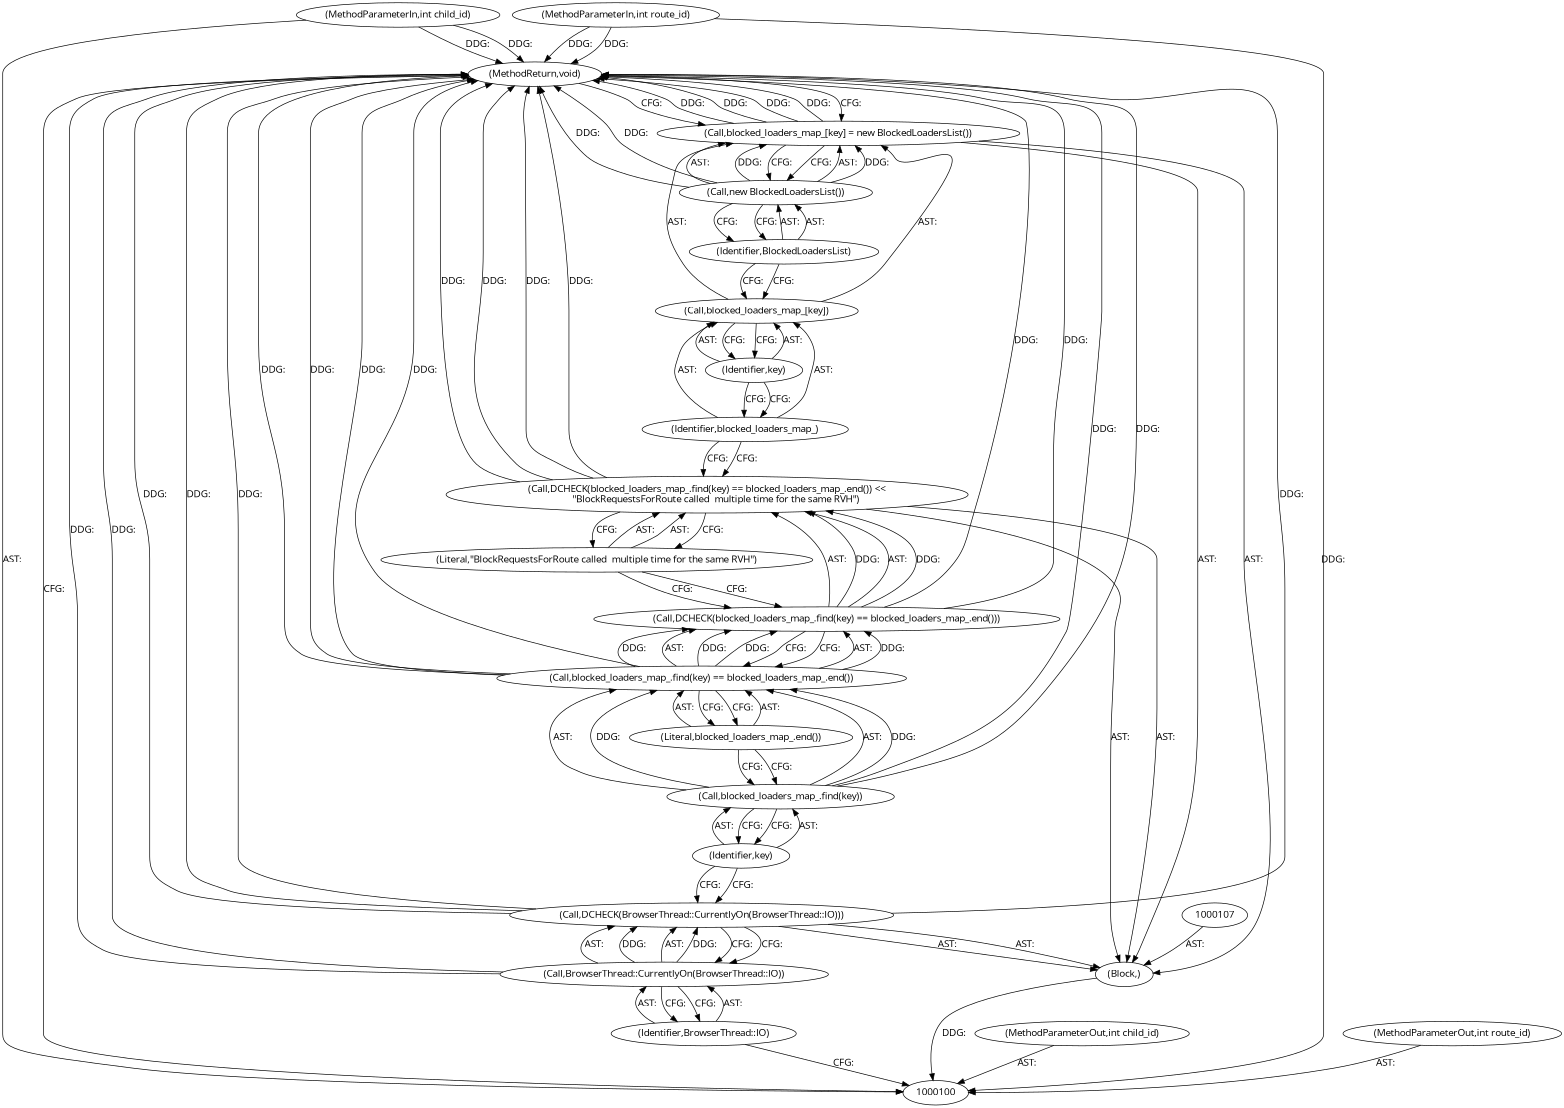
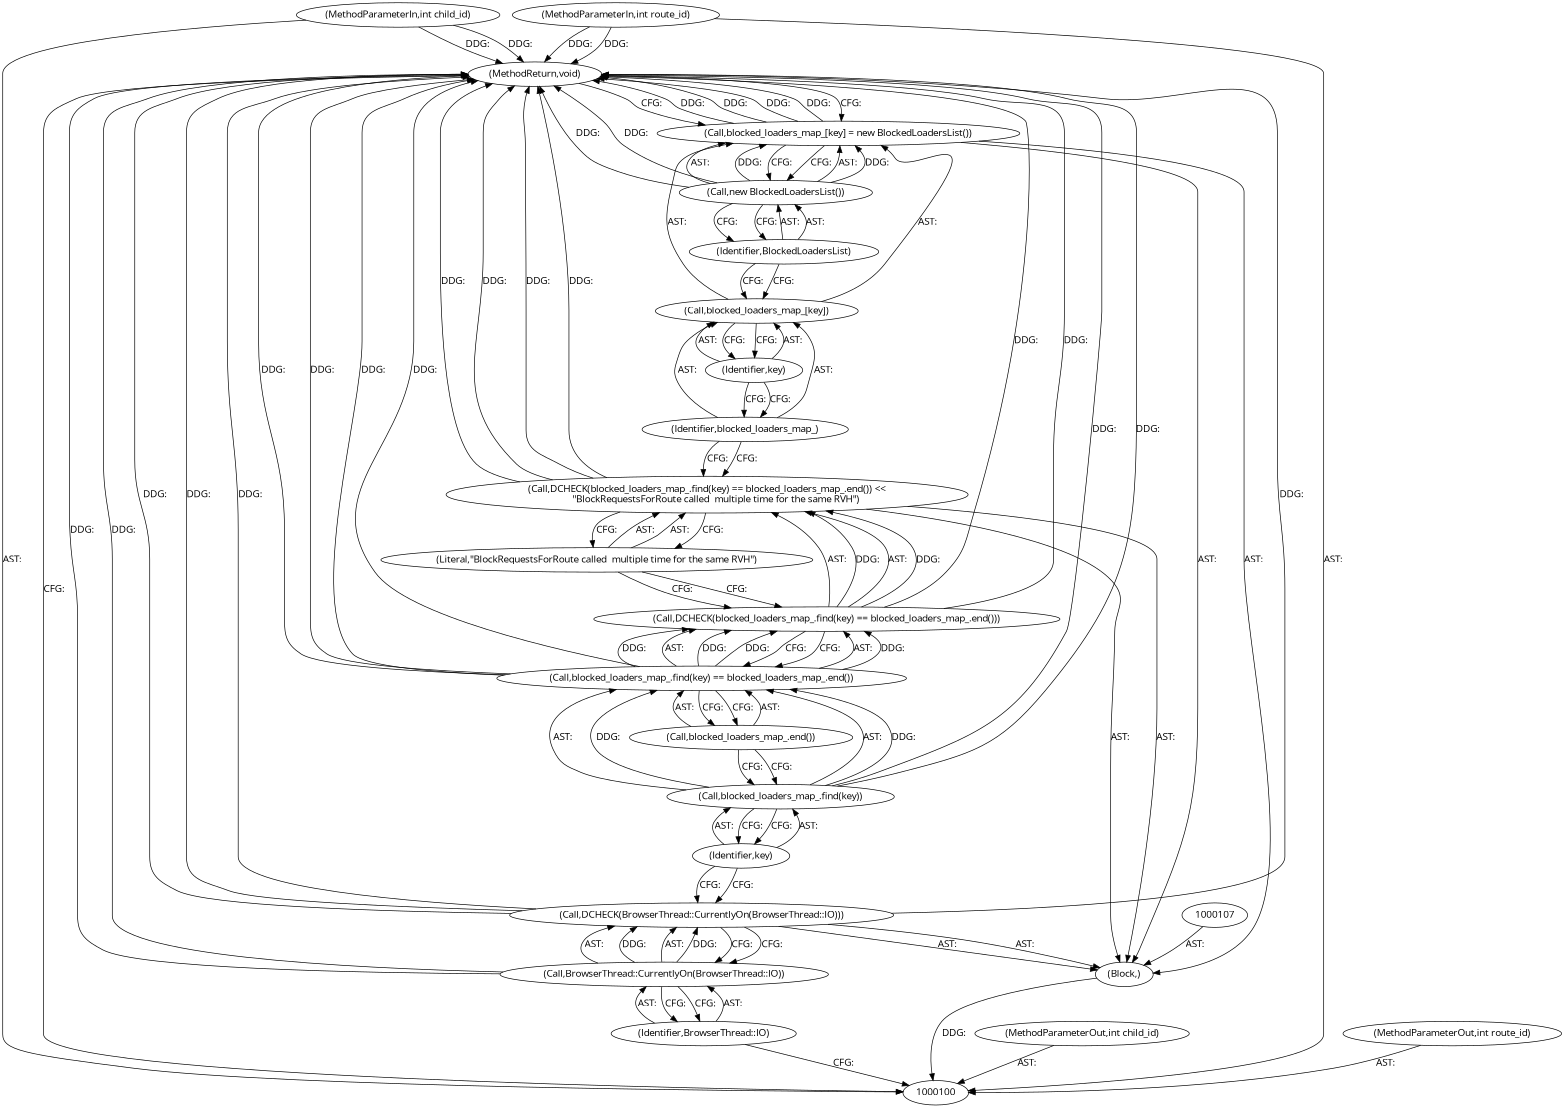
edge "(MethodParameterIn,int route_id)" -> "1000100": label "DDG: " -> "AST: "
node "(Literal,blocked_loaders_map_.end())": label "(Literal,blocked_loaders_map_.end())" -> "(Call,blocked_loaders_map_.end())"
